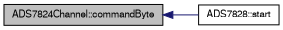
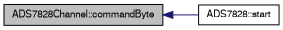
node "ADS7824Channel::commandByte": label "ADS7824Channel::commandByte" -> "ADS7828Channel::commandByte"
